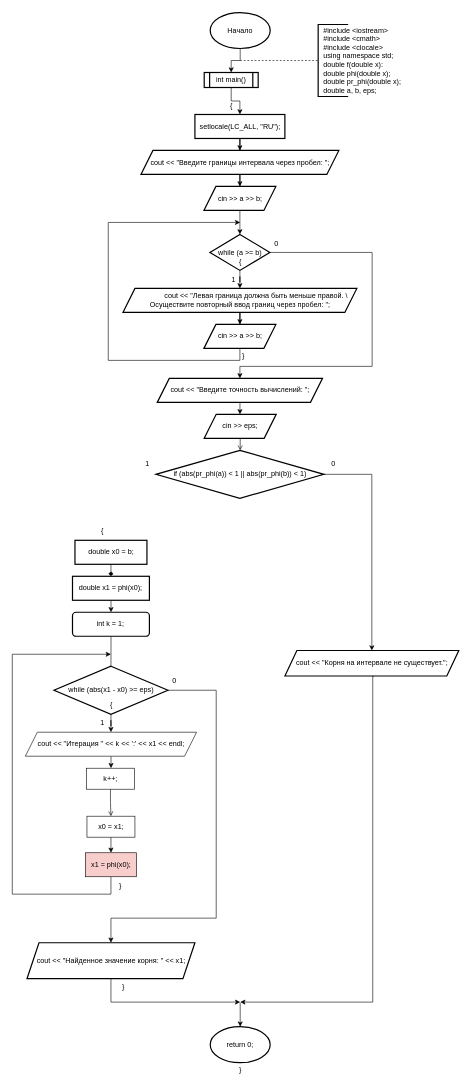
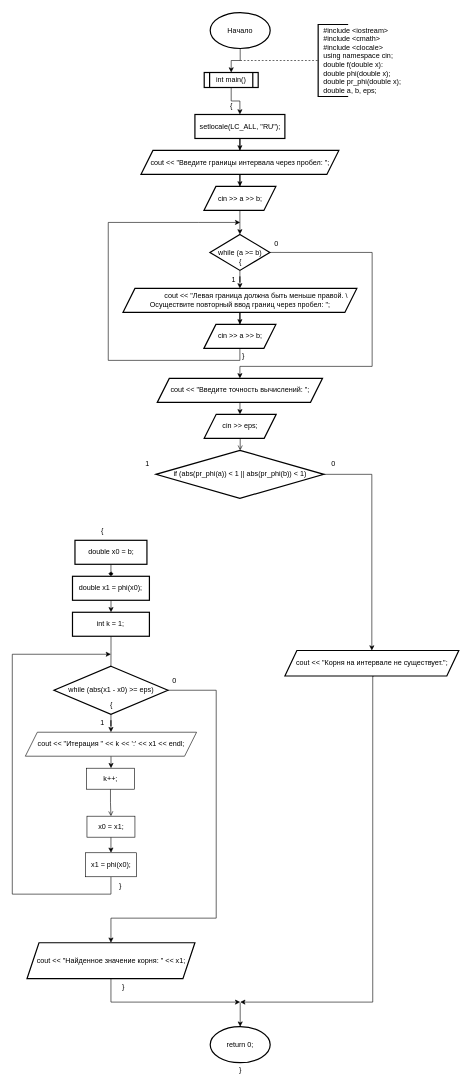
node "#include <iostream> #include <cmath> #include <clocale> using namespace std; double f(double x): double phi(double x); double pr_phi(double x); double a, b, eps;": label "#include <iostream> #include <cmath> #include <clocale> using namespace std; double f(double x): double phi(double x); double pr_phi(double x); double a, b, eps;" -> "#include <iostream> #include <cmath> #include <clocale> using namespace cin; double f(double x): double phi(double x); double pr_phi(double x); double a, b, eps;"
node "int k = 1;": shape rounded rectangle -> rectangle
node "x1 = phi(x0);": fillcolor #f8cecc -> #ffffff
